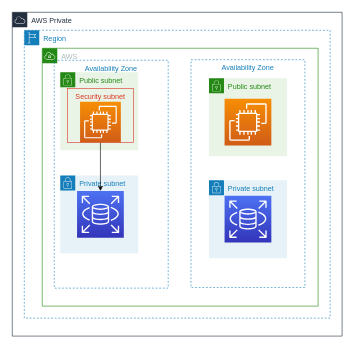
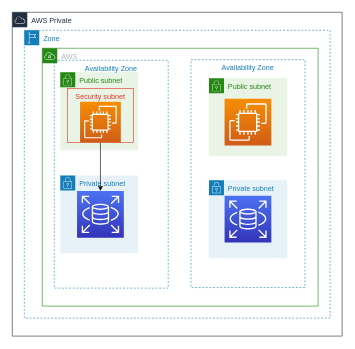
node "Region": label "Region" -> "Zone"
